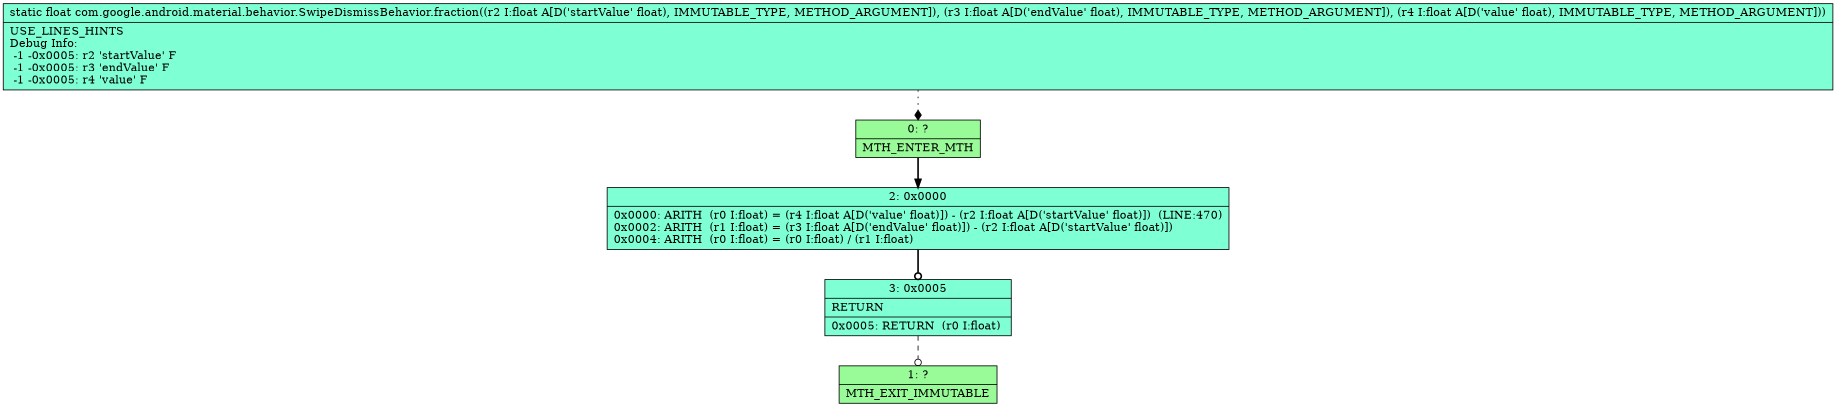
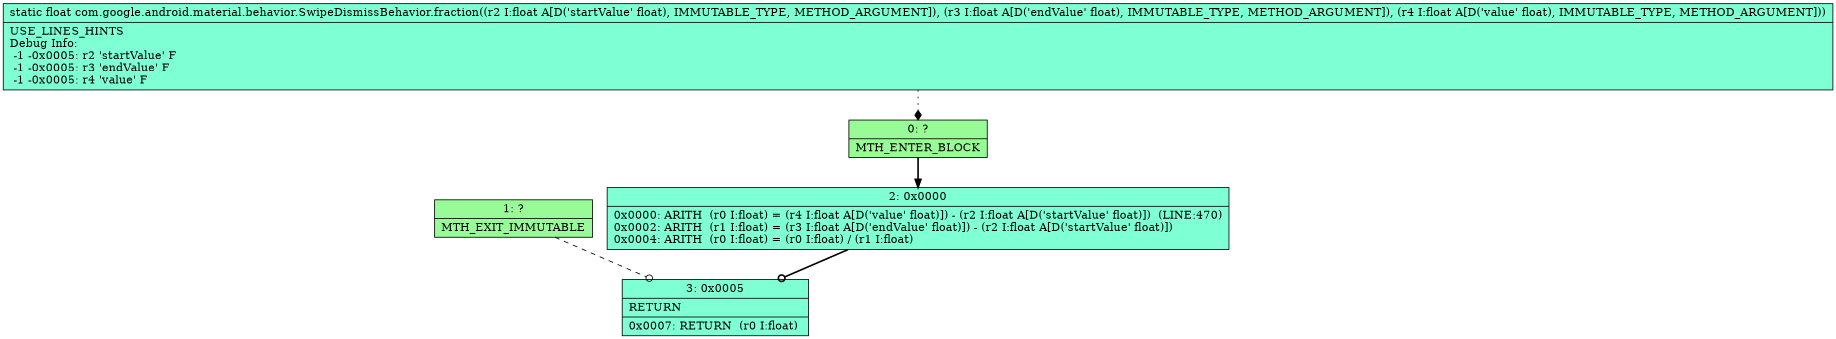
node "0: ?": text "MTH_ENTER_MTH" -> "MTH_ENTER_BLOCK"
node "3: 0x0005": text "0x0005: RETURN  (r0 I:float)" -> "0x0007: RETURN  (r0 I:float)"
edge "3: 0x0005" -> "1: ?": reversed
